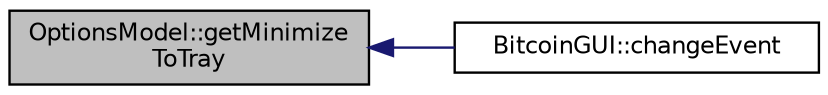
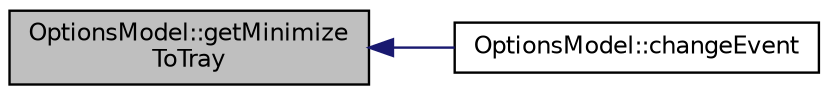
node "BitcoinGUI::changeEvent": label "BitcoinGUI::changeEvent" -> "OptionsModel::changeEvent"
